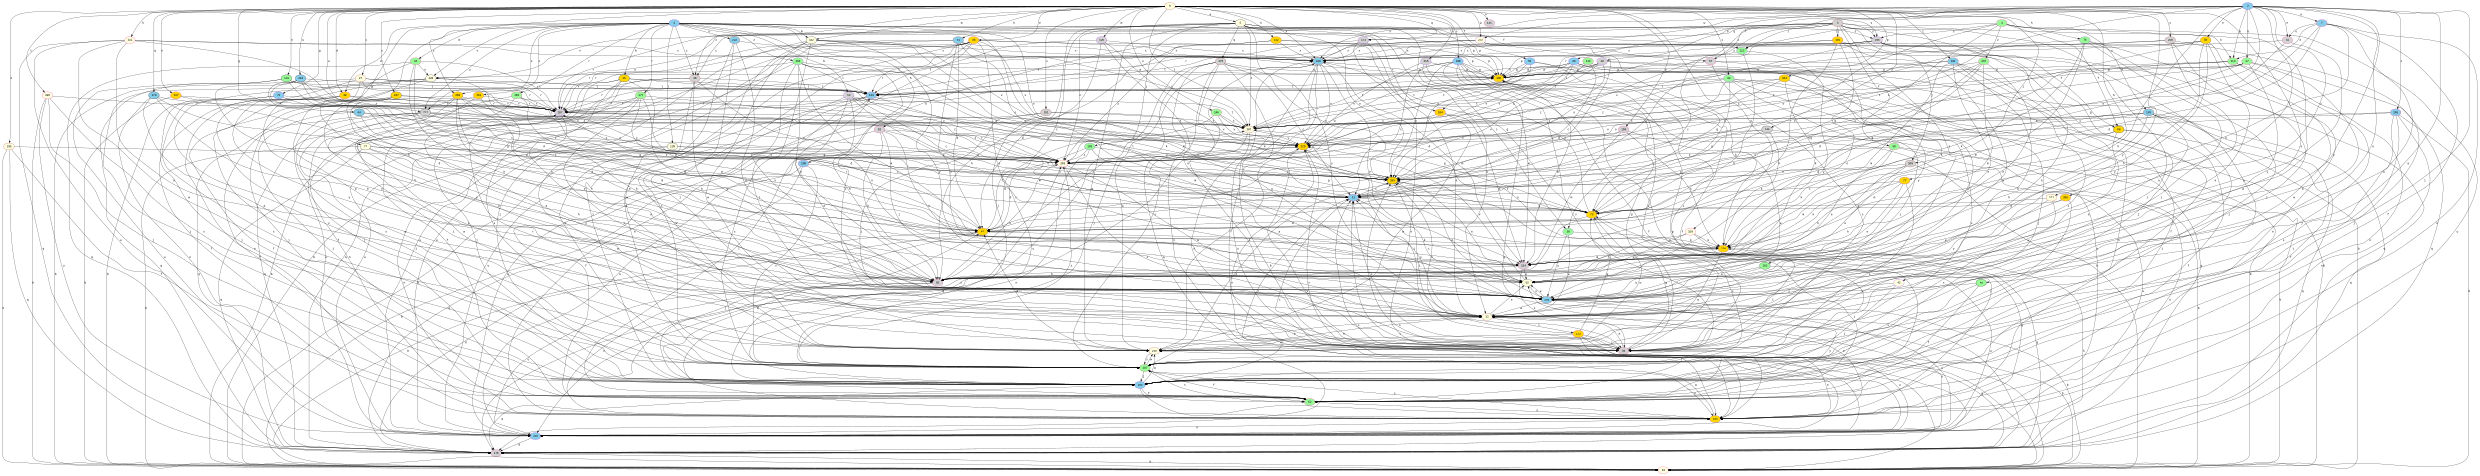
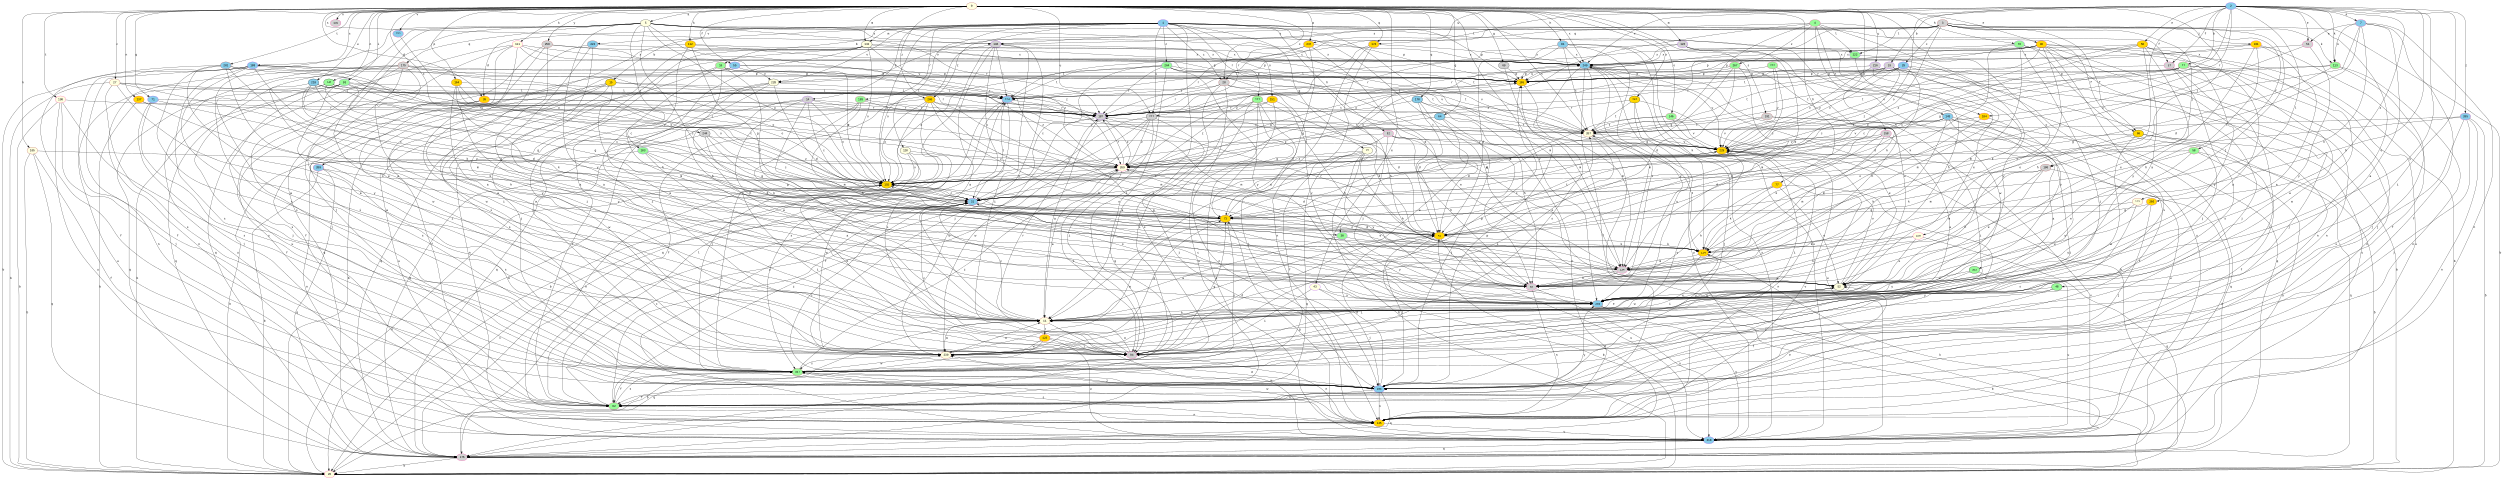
node "221": added
node "174": fillcolor lightgrey -> gold
node "237": fillcolor lightyellow -> gold
node "69": added
edge "41" -> "218": added, label "u"
